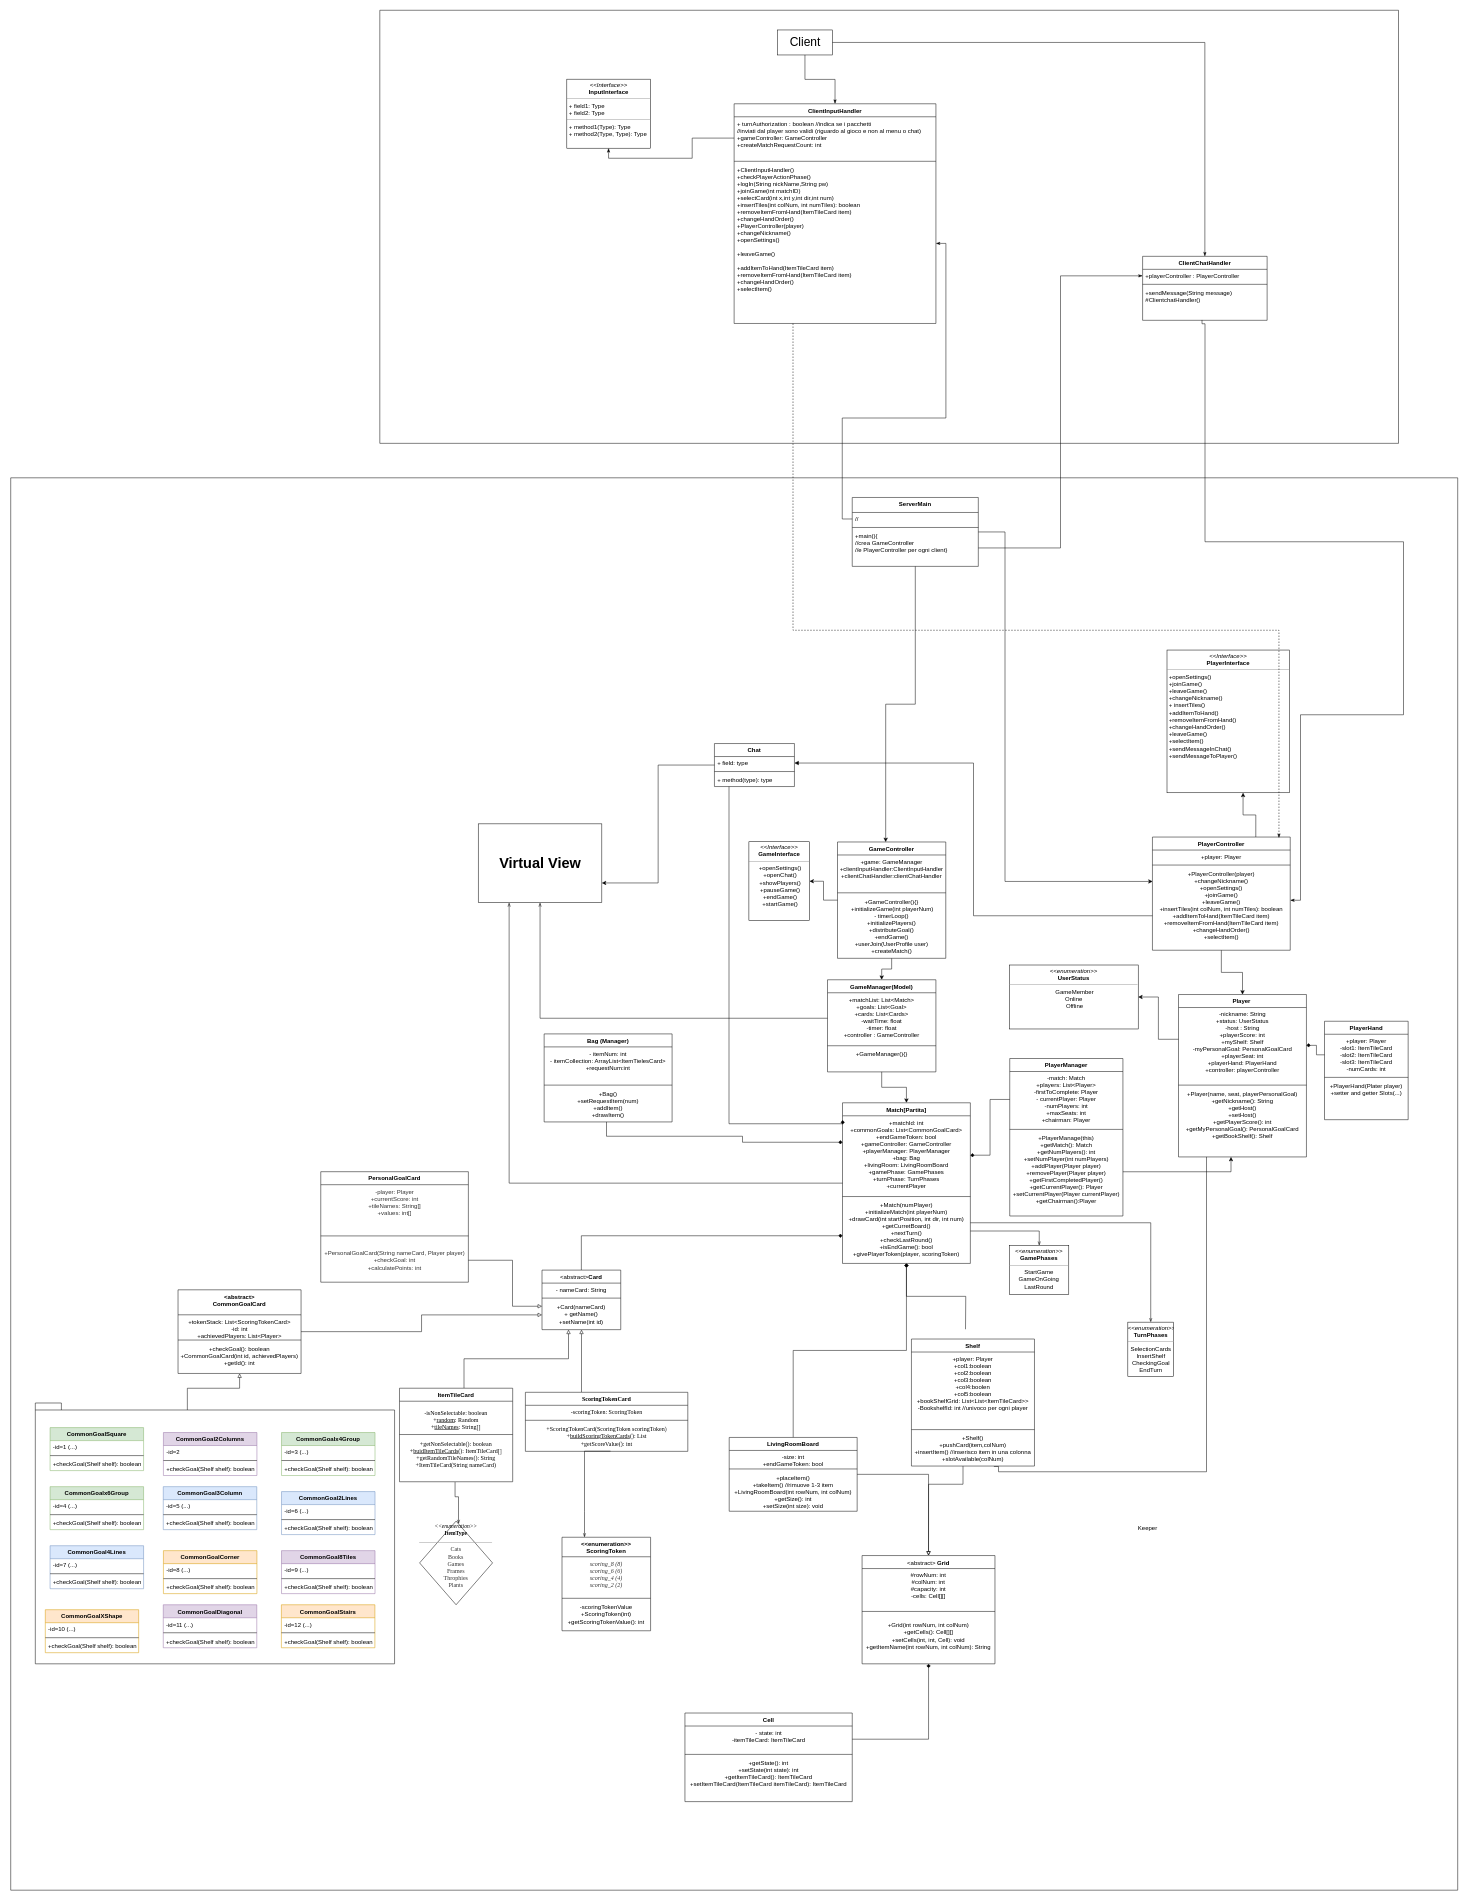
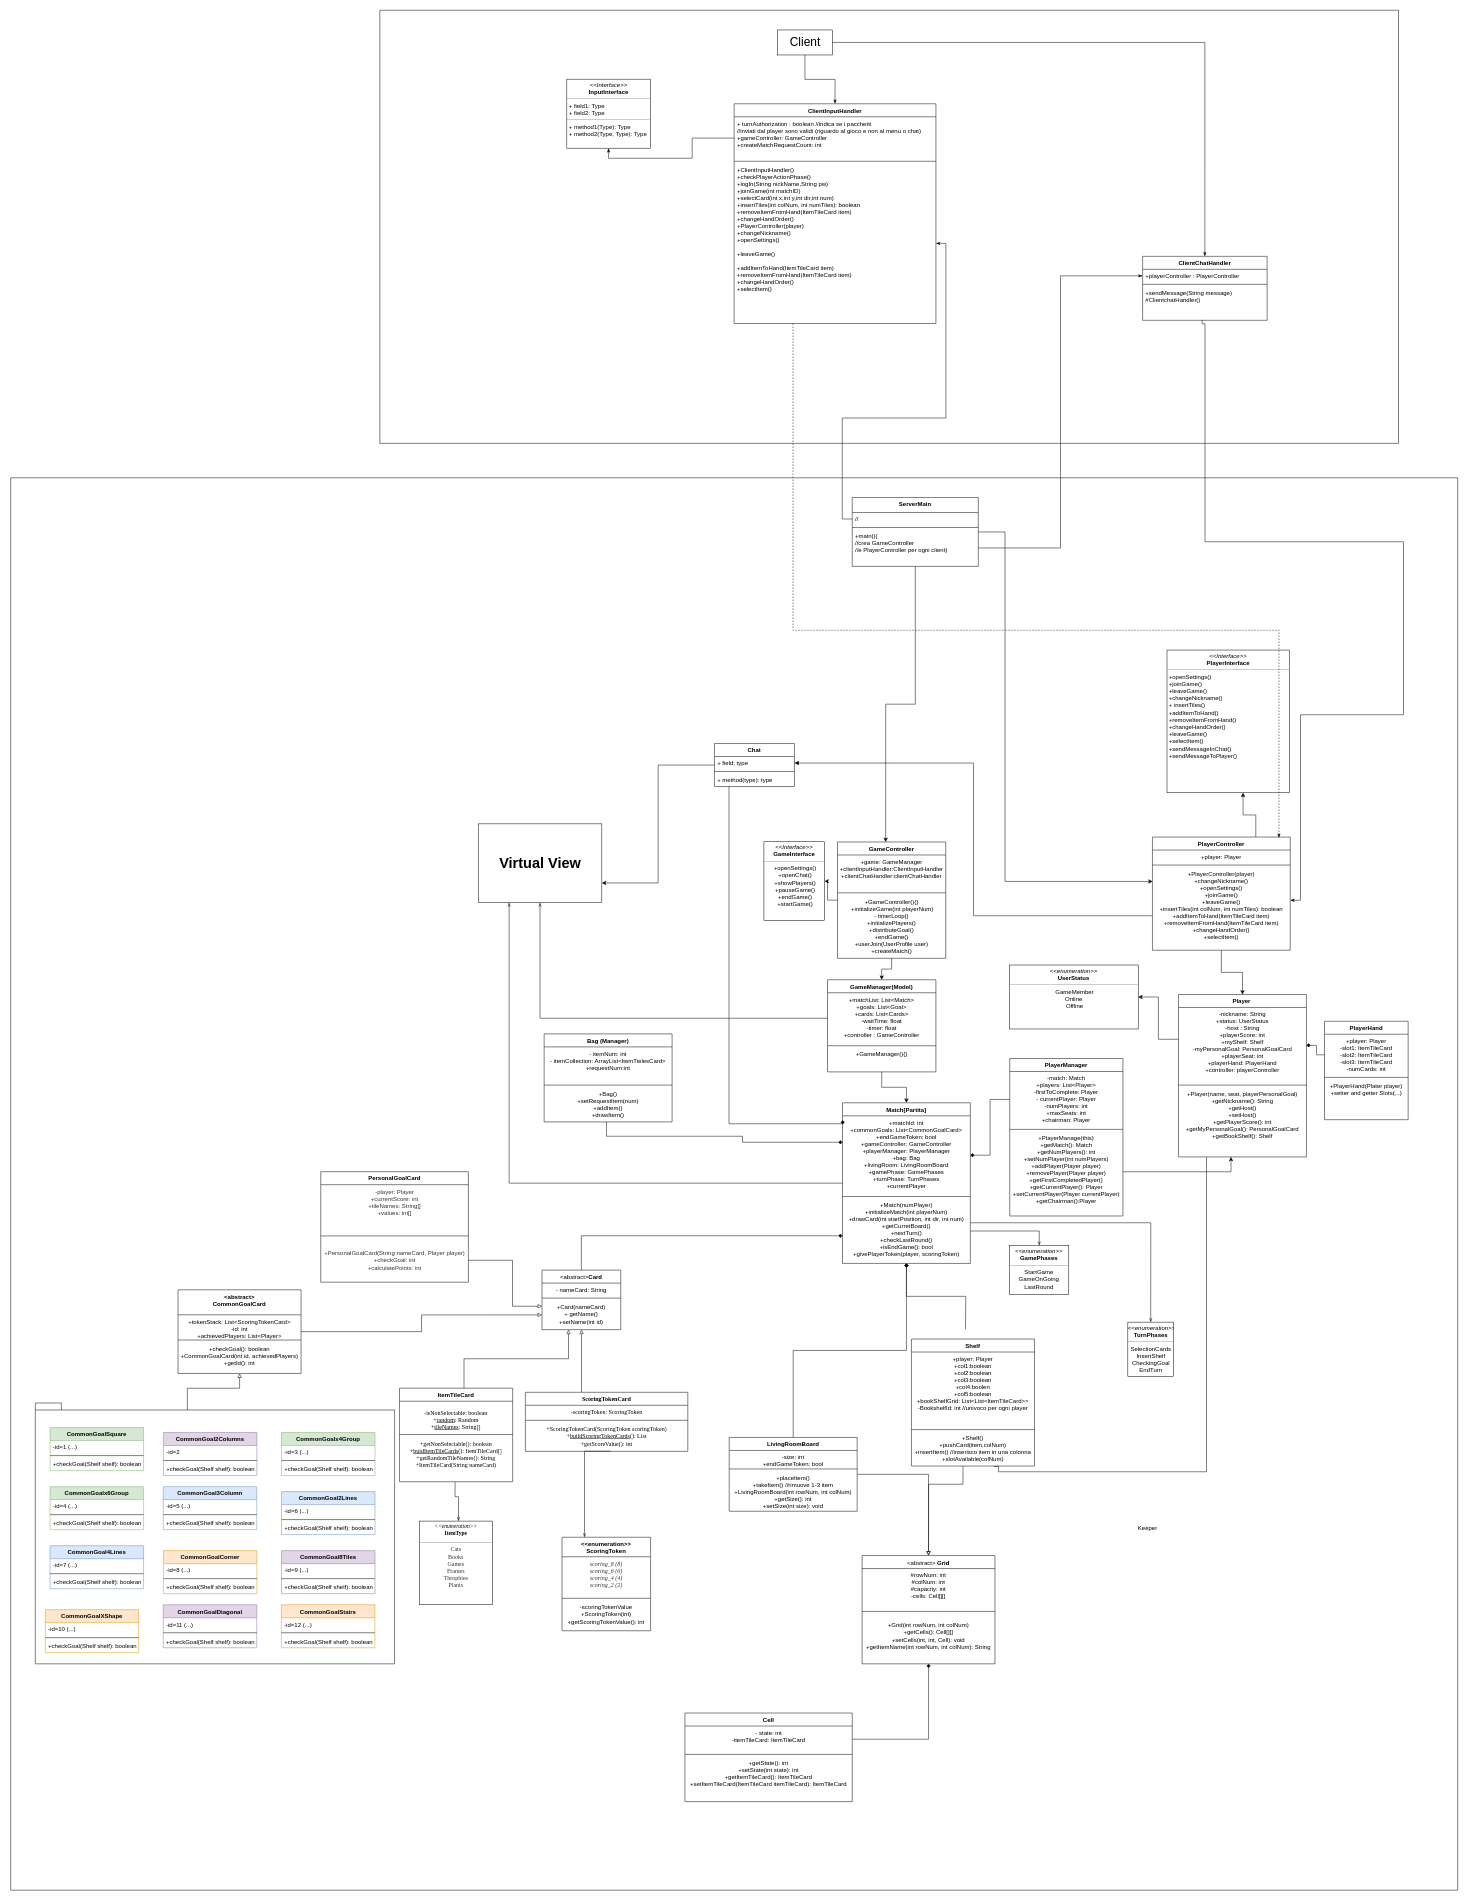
node "<<Interface>> GameInterface +openSettings() +openChat() +showPlayers() +pauseGame() +endGame() +startGame()": moved (779, 881) -> (794, 881)
node "<<enumeration>> ItemType Cats Books Games Frames Throphies Plants": shape diamond -> rectangle
